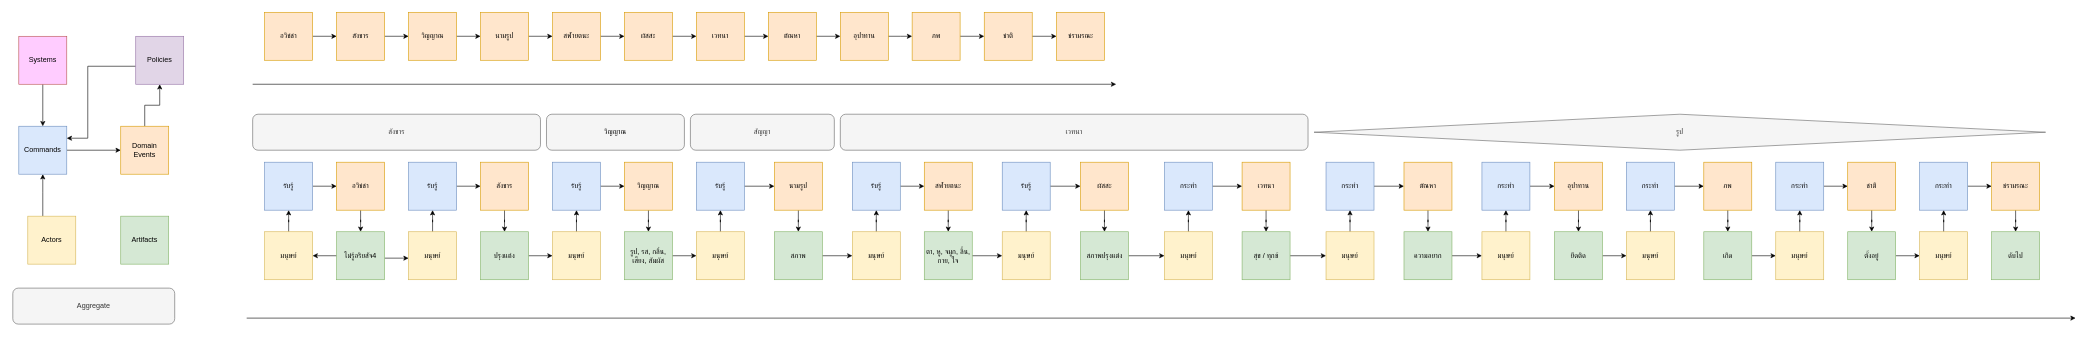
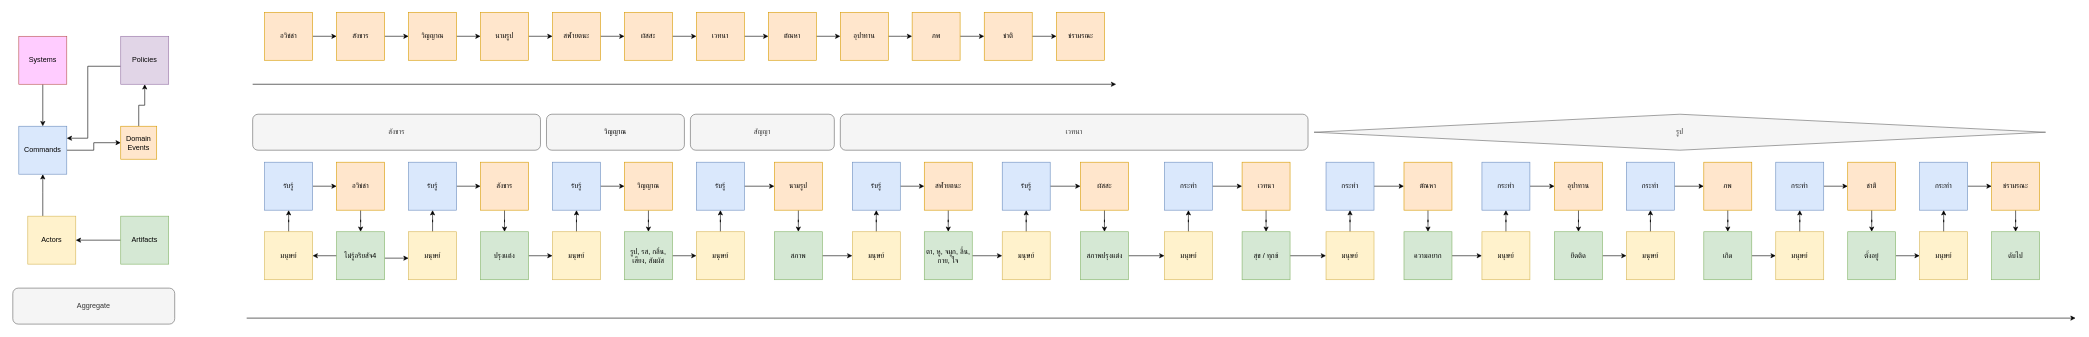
node "Policies": moved (159, 60) -> (144, 60)
node "Domain Events": size 48x48 -> 36x33
edge "Artifacts" -> "Actors": added
